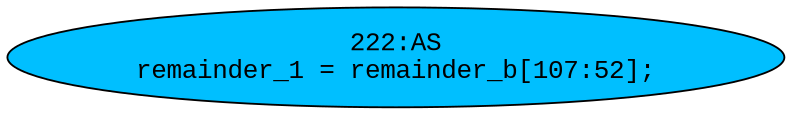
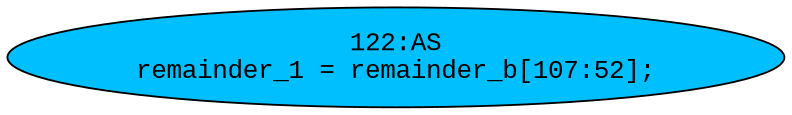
node "222:AS remainder_1 = remainder_b[107:52];": label "222:AS remainder_1 = remainder_b[107:52];" -> "122:AS remainder_1 = remainder_b[107:52];"
